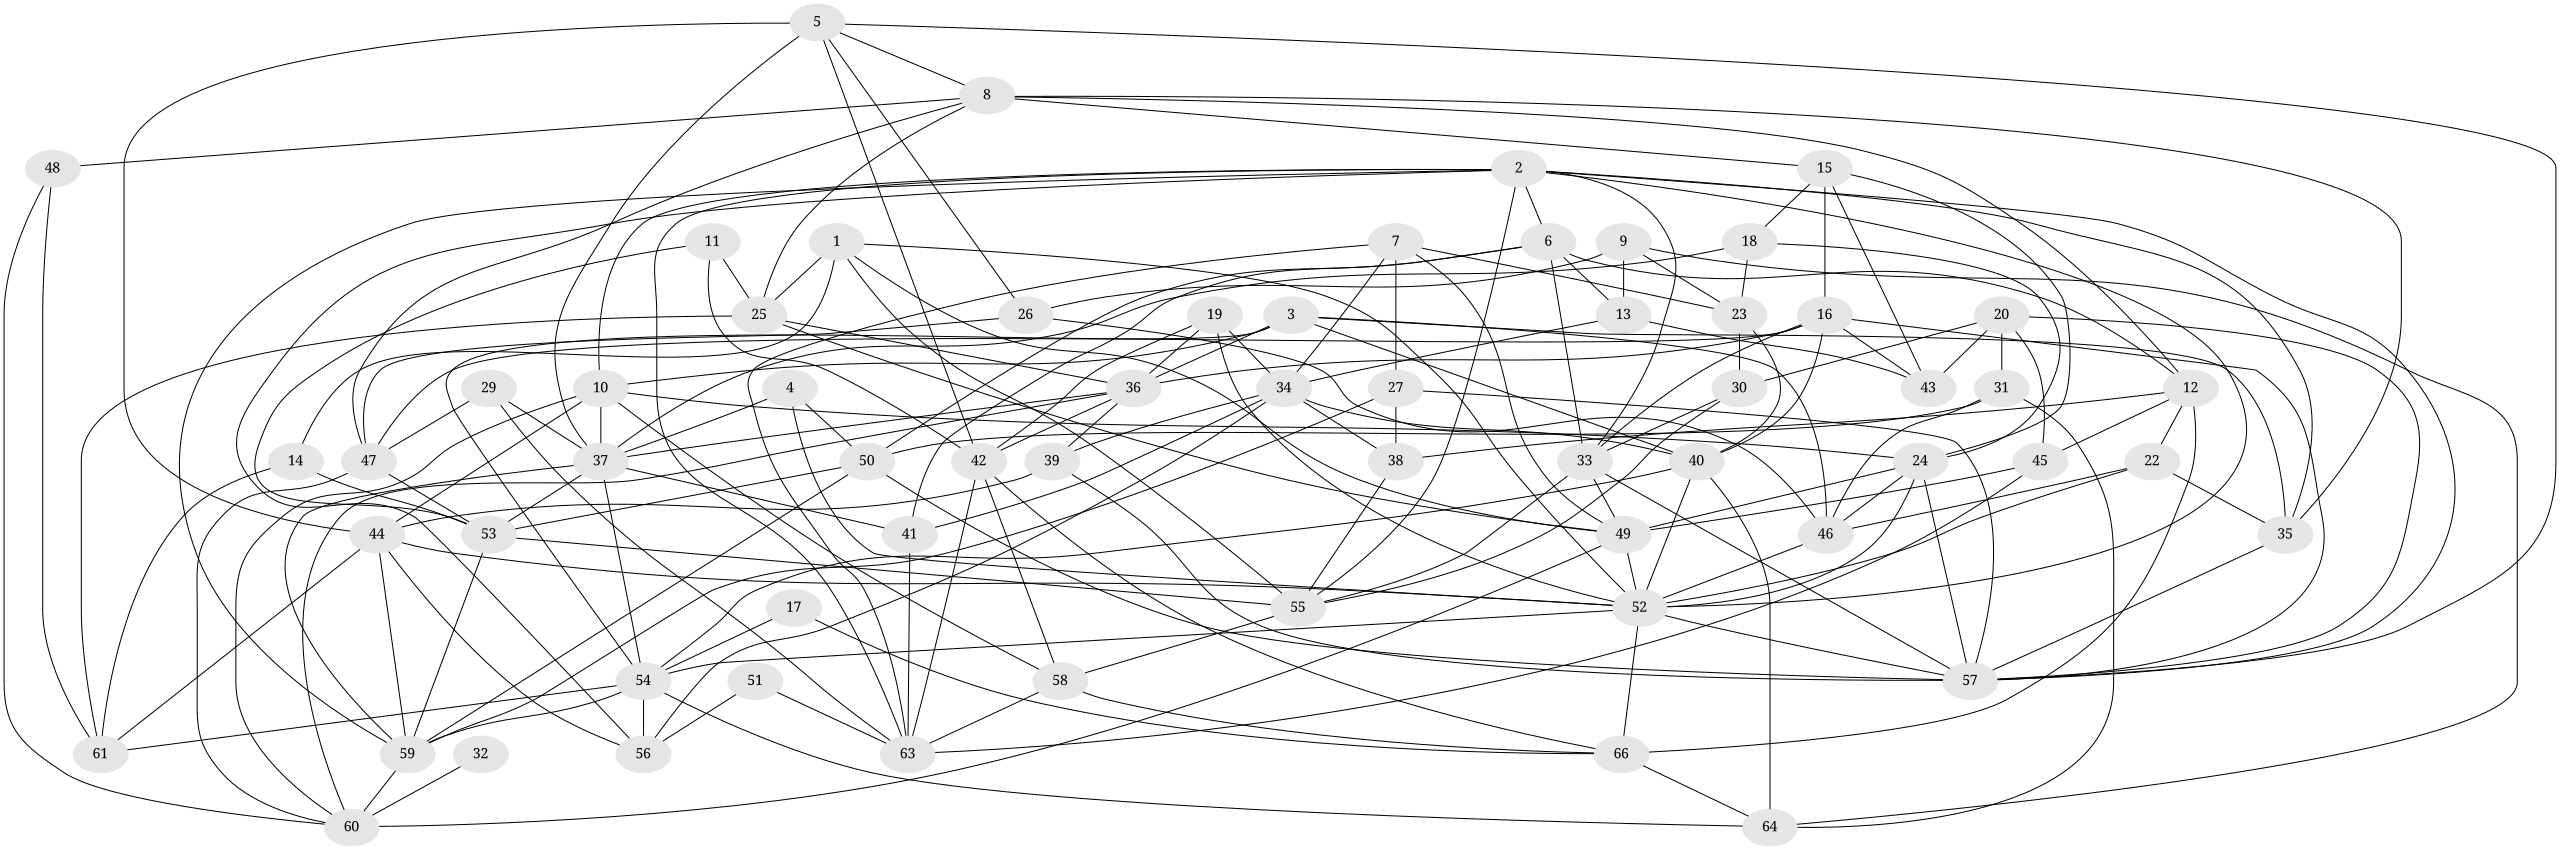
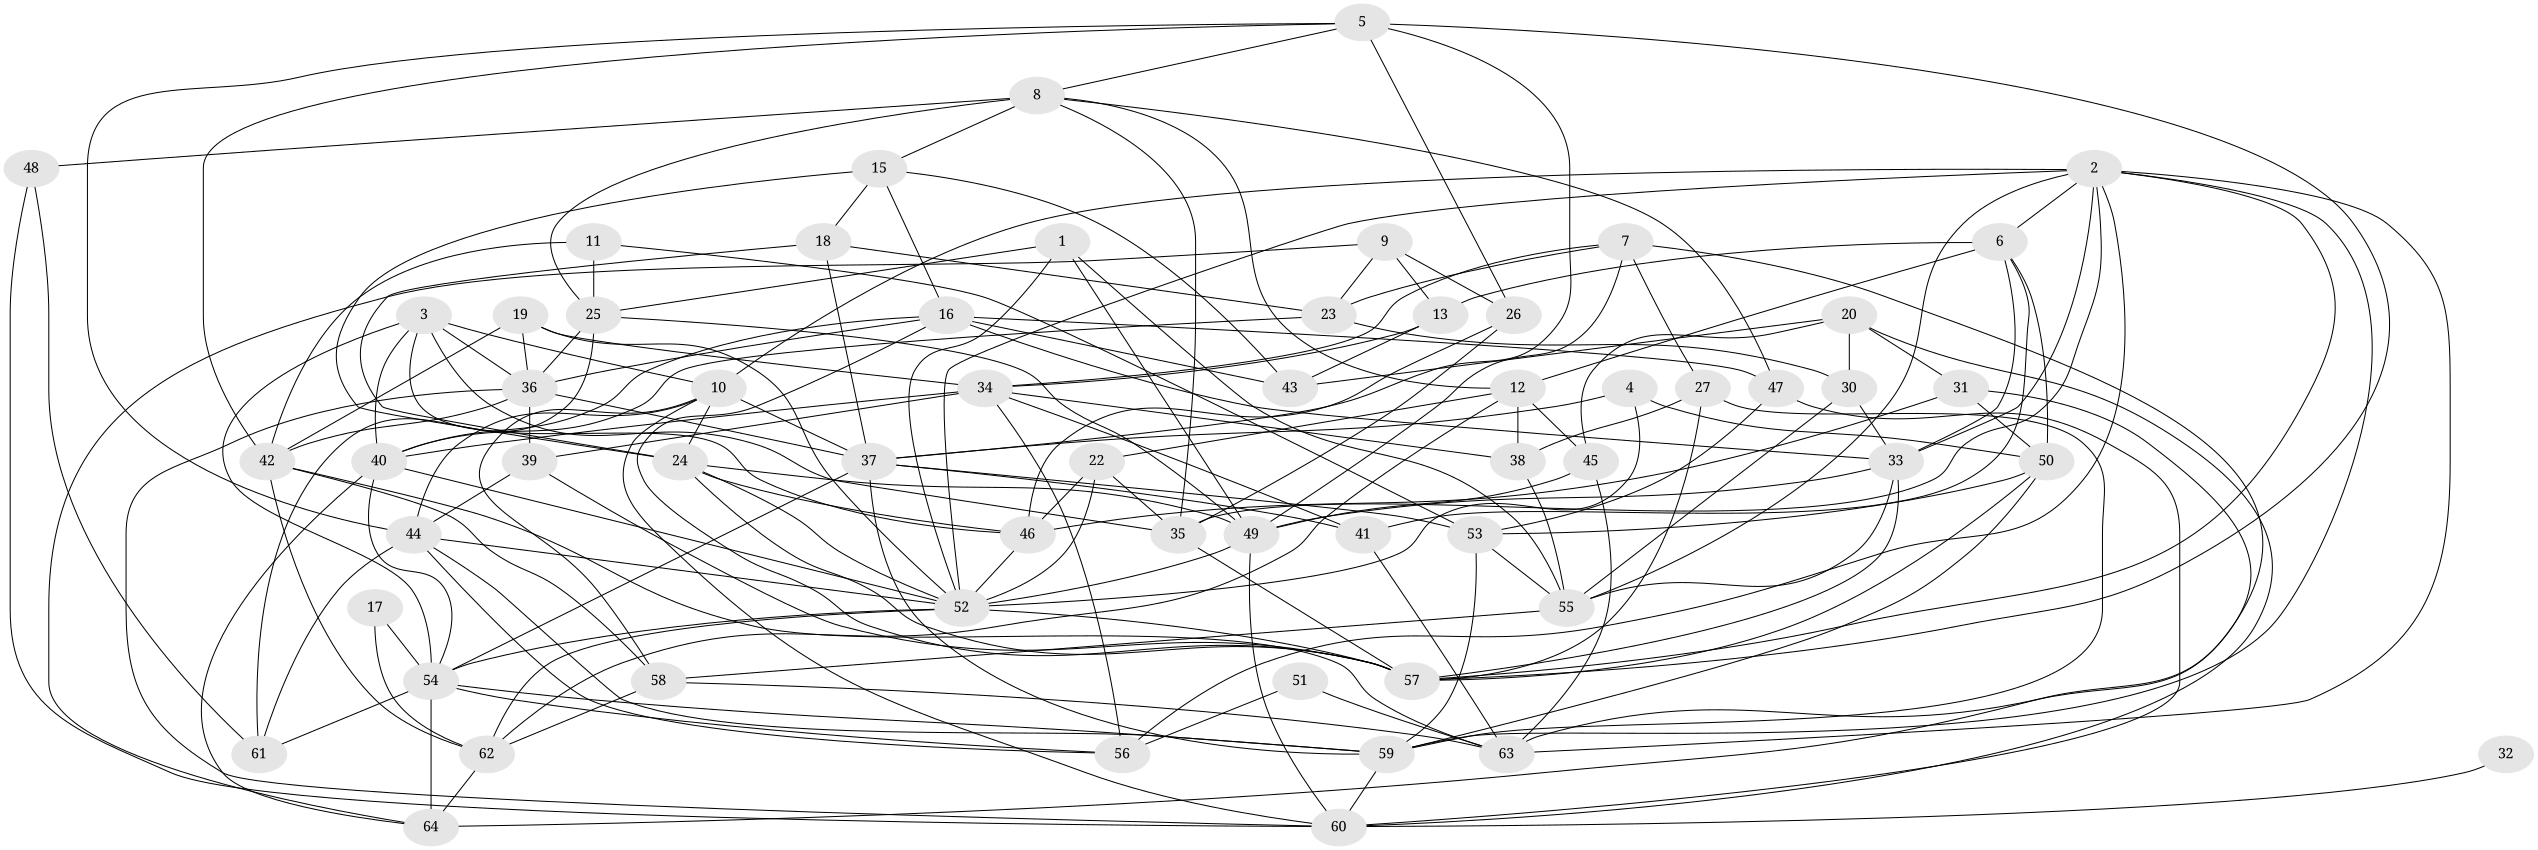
edge "26" -- "47": now "26" -- "35"
node "29": removed
node "14": removed
edge "20" -- "57": now "20" -- "60"
node "66": label "66" -> "62"
